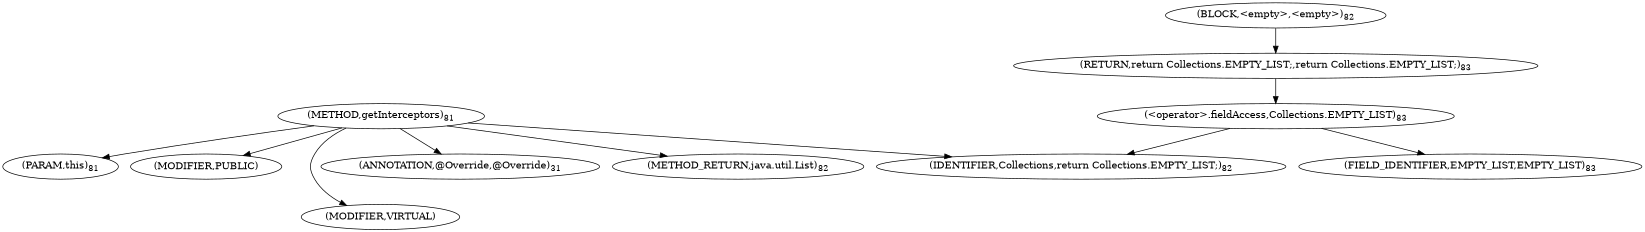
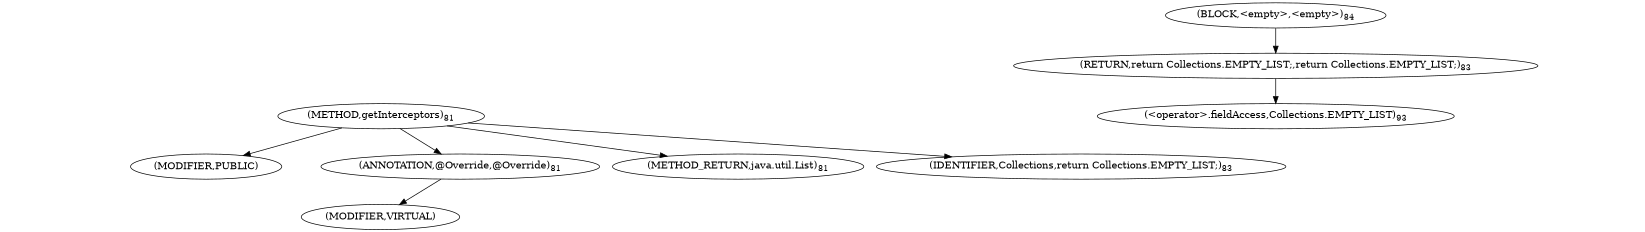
node "(BLOCK,<empty>,<empty>)": text "82" -> "84"
node "(<operator>.fieldAccess,Collections.EMPTY_LIST)": text "83" -> "93"
edge "(<operator>.fieldAccess,Collections.EMPTY_LIST)" -> "(IDENTIFIER,Collections,return Collections.EMPTY_LIST;)": removed
edge "(METHOD,getInterceptors)" -> "(MODIFIER,VIRTUAL)": now "(ANNOTATION,@Override,@Override)" -> "(MODIFIER,VIRTUAL)"
node "(ANNOTATION,@Override,@Override)": text "31" -> "81"
node "(METHOD_RETURN,java.util.List)": text "82" -> "81"
node "(IDENTIFIER,Collections,return Collections.EMPTY_LIST;)": text "82" -> "83"
node "(PARAM,this)": removed
node "(FIELD_IDENTIFIER,EMPTY_LIST,EMPTY_LIST)": removed
